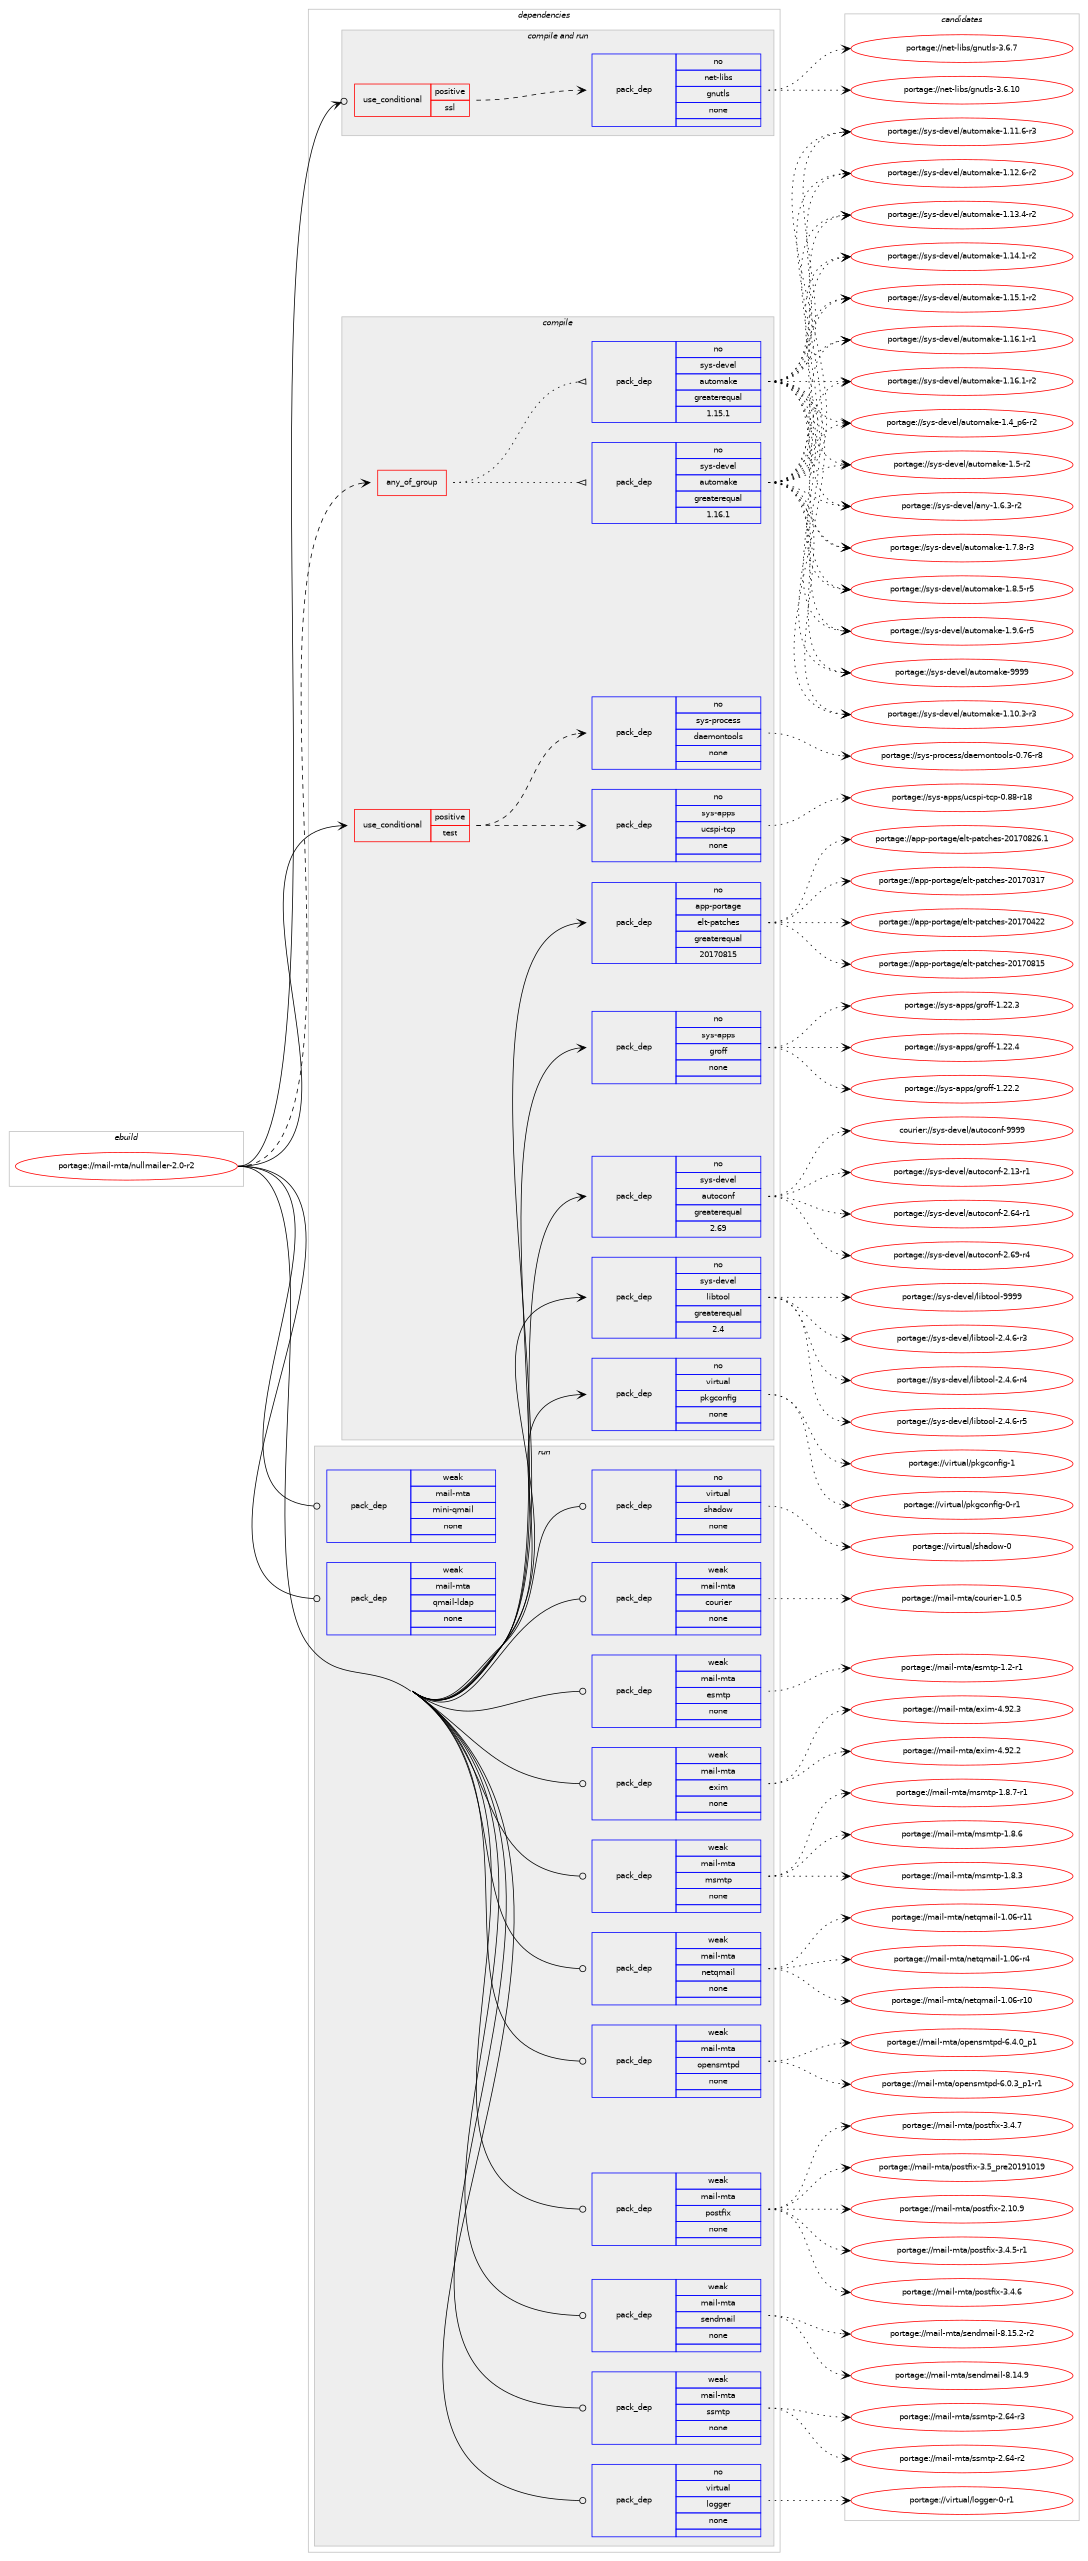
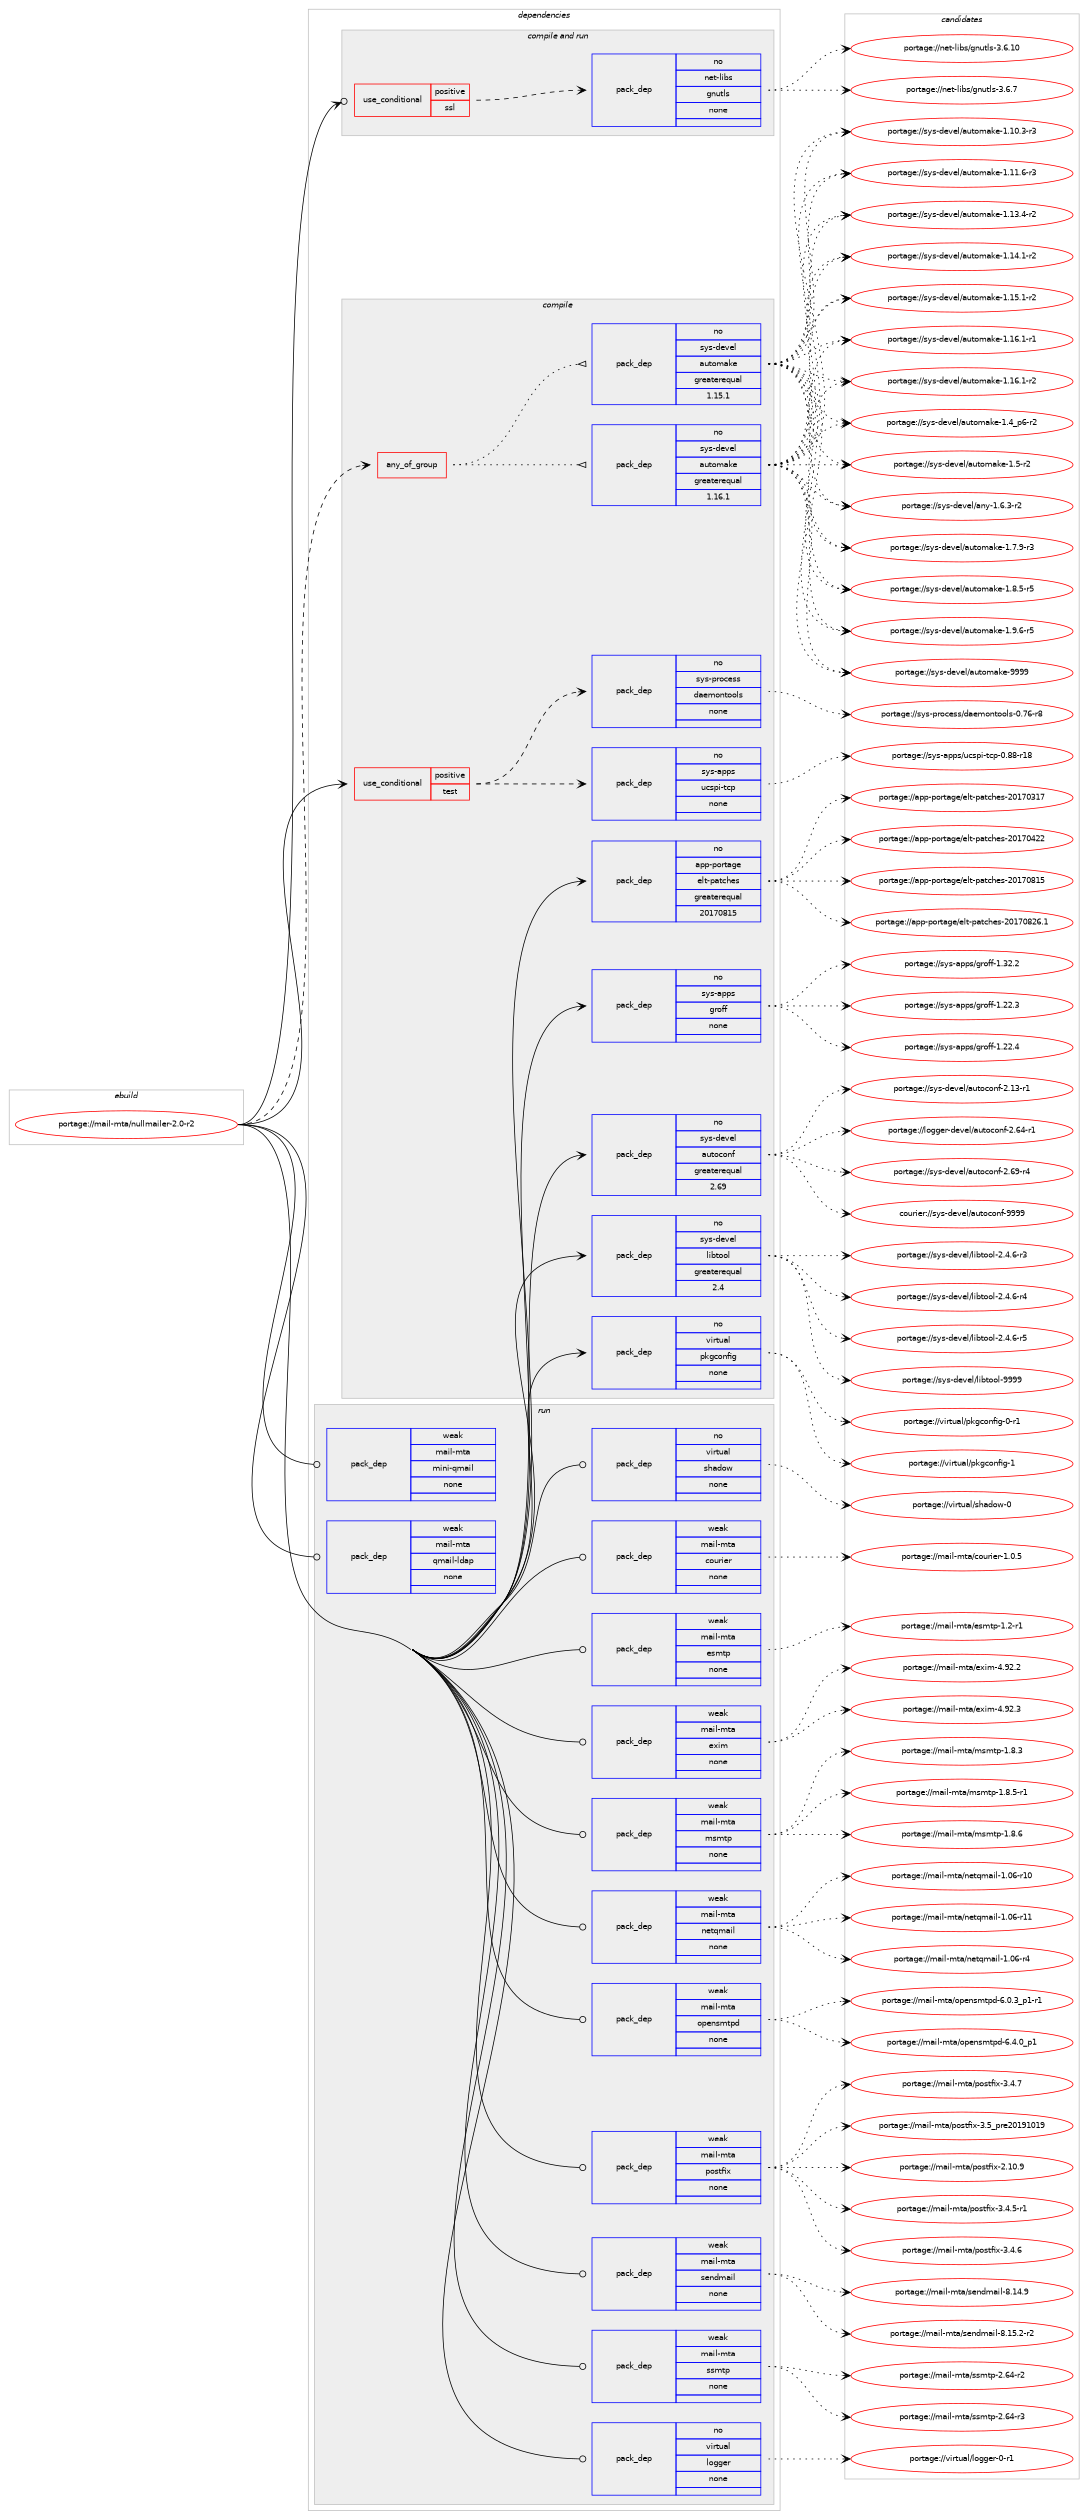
node "portage://sys-devel/automake-1.12.6-r2": removed
node "portage://sys-devel/automake-1.7.8-r3": label "portage://sys-devel/automake-1.7.8-r3" -> "portage://sys-devel/automake-1.7.9-r3"
node "portage://sys-apps/groff-1.22.2": label "portage://sys-apps/groff-1.22.2" -> "portage://sys-apps/groff-1.32.2"
node "portage://sys-devel/autoconf-2.64-r1": label "portage://sys-devel/autoconf-2.64-r1" -> "portage://logger-devel/autoconf-2.64-r1"
node "portage://mail-mta/msmtp-1.8.7-r1": label "portage://mail-mta/msmtp-1.8.7-r1" -> "portage://mail-mta/msmtp-1.8.5-r1"
